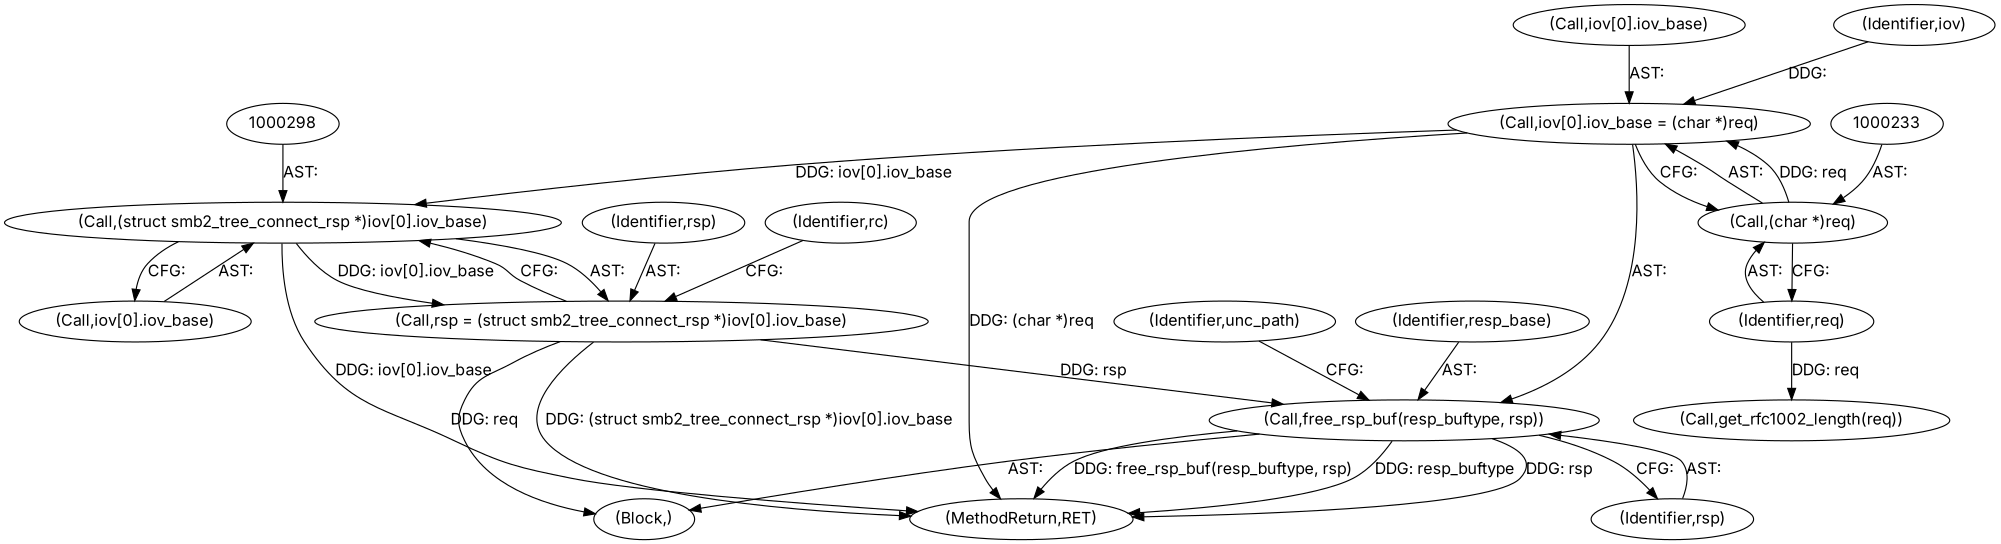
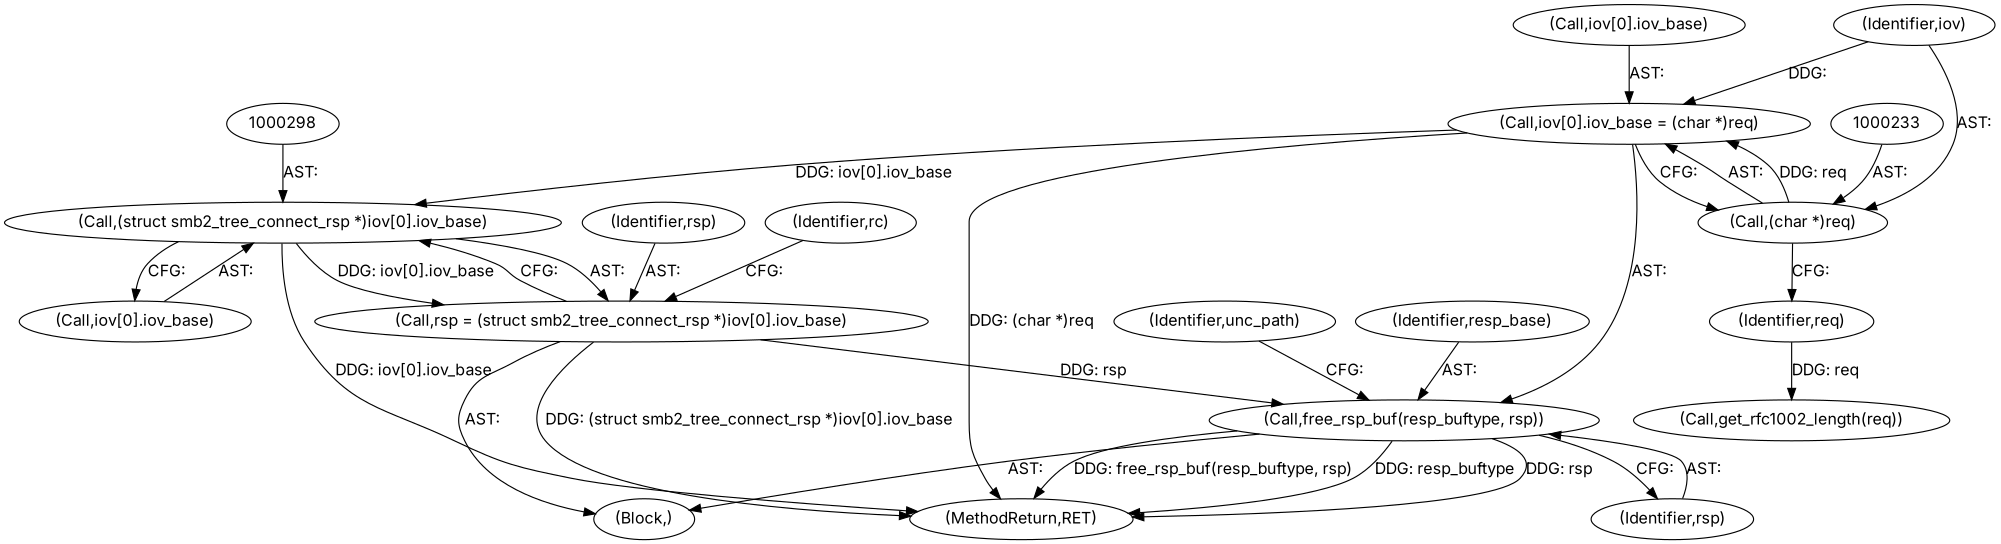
edge "(Identifier,req)" -> "(Call,(char *)req)": now "(Identifier,iov)" -> "(Call,(char *)req)"
edge "(Call,rsp = (struct smb2_tree_connect_rsp *)iov[0].iov_base)" -> "(Block,)": label "DDG: req" -> "AST: "
